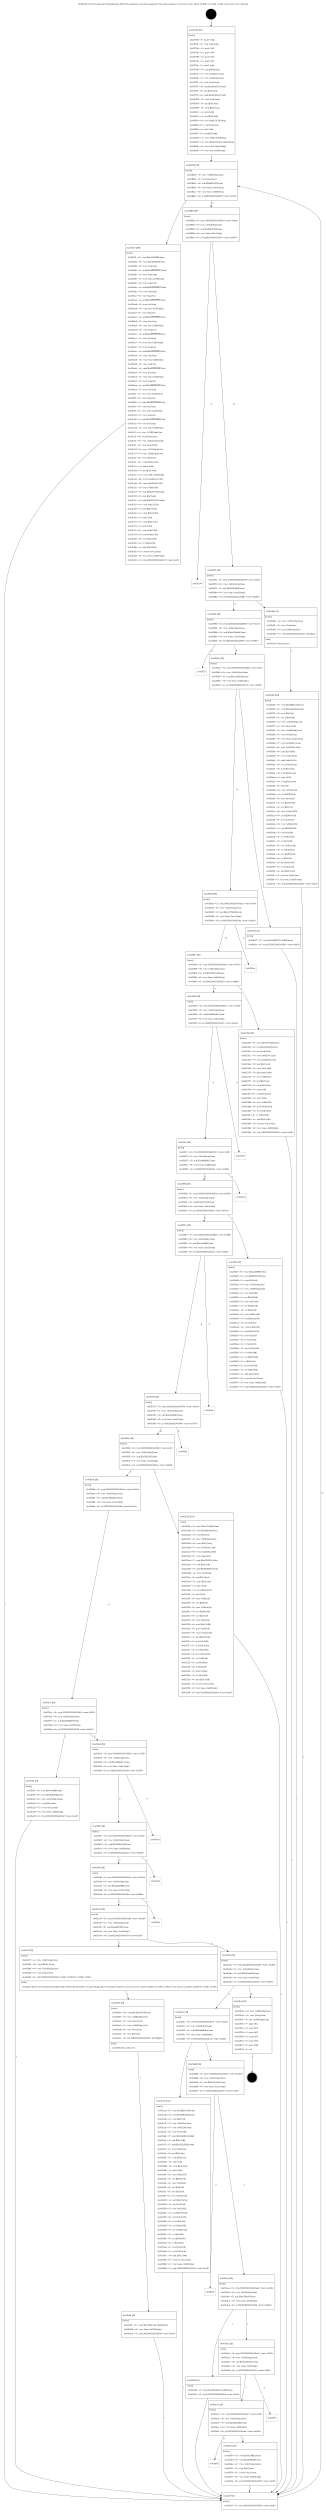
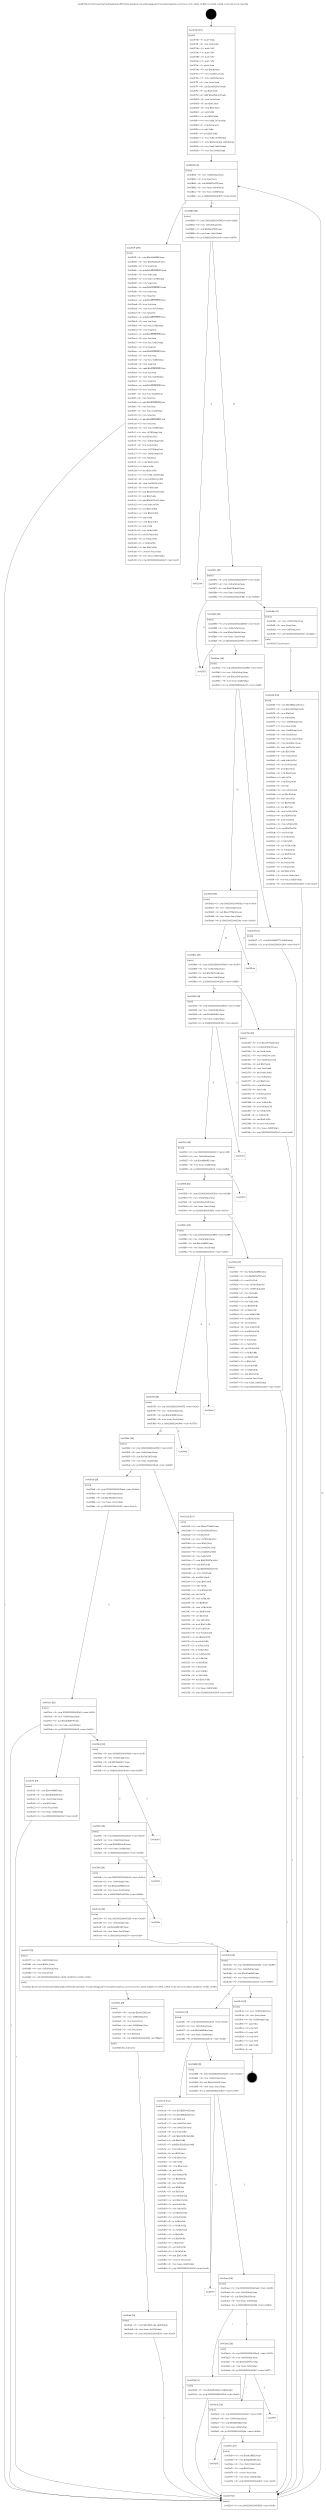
edge "0x401874 [28]" -> "0x401890 [28]": now "0x401874 [28]" -> "0x401f57"
edge "0x4020a3 [154]" -> "0x4021ef [5]": now "0x4019c4 [28]" -> "0x4021ef [5]"
